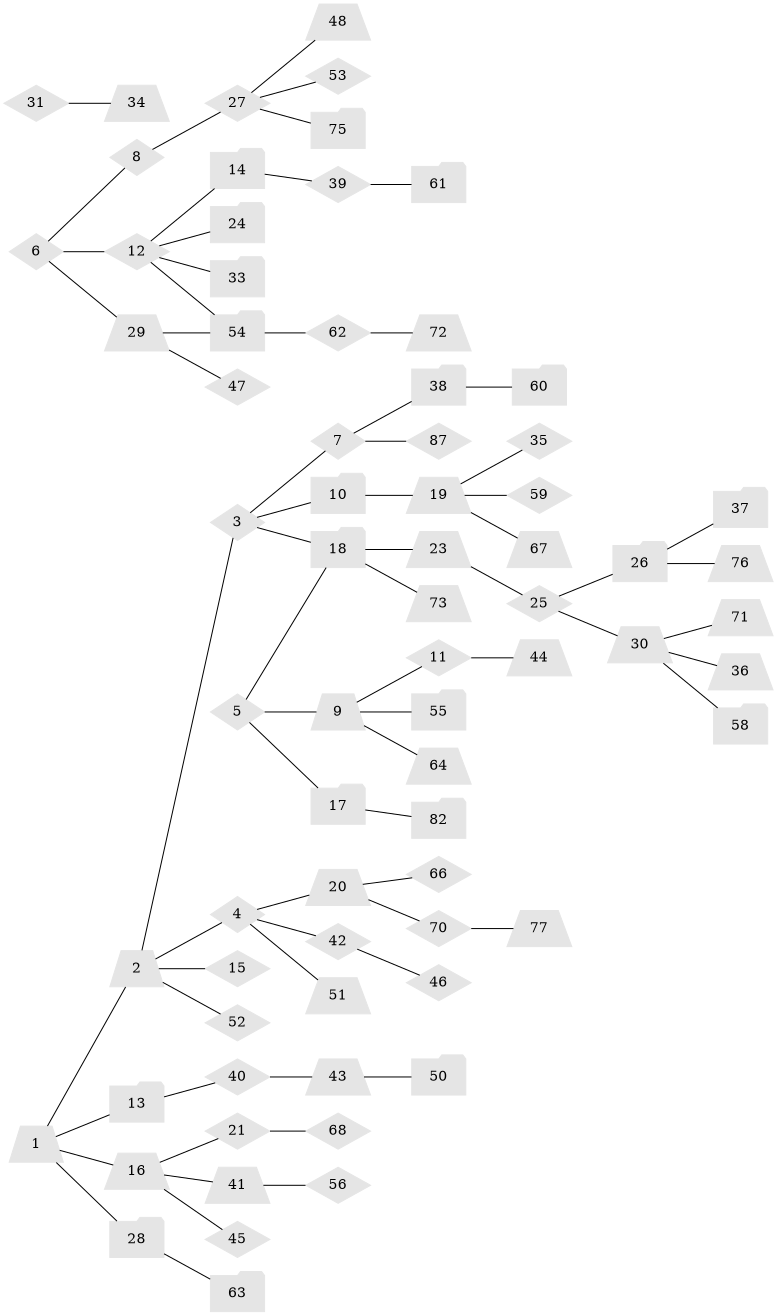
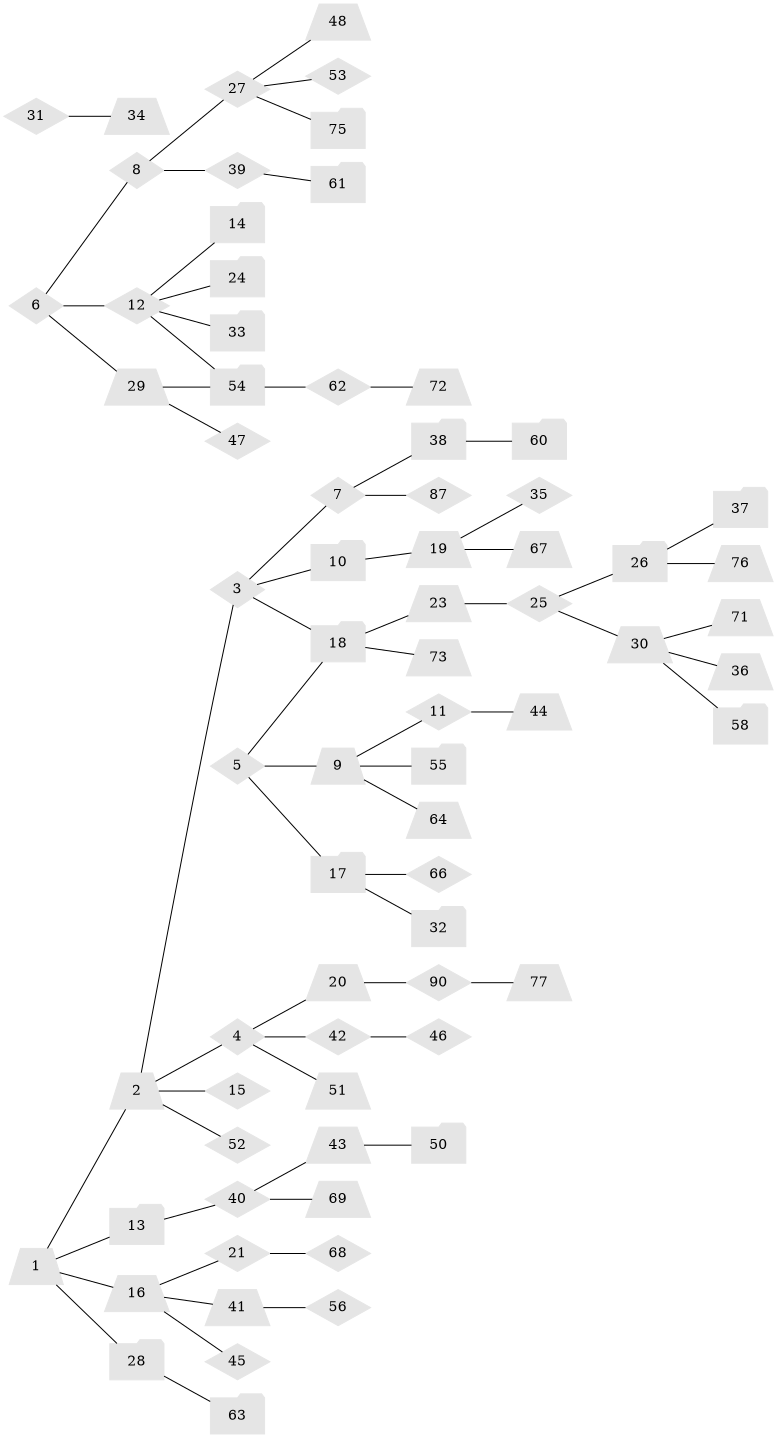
edge "14" -- "39": now "8" -- "39"
node "59": removed
node "82": label "82" -> "32"
edge "66" -- "20": now "66" -- "17"
node "70": label "70" -> "90"
node "69": added
